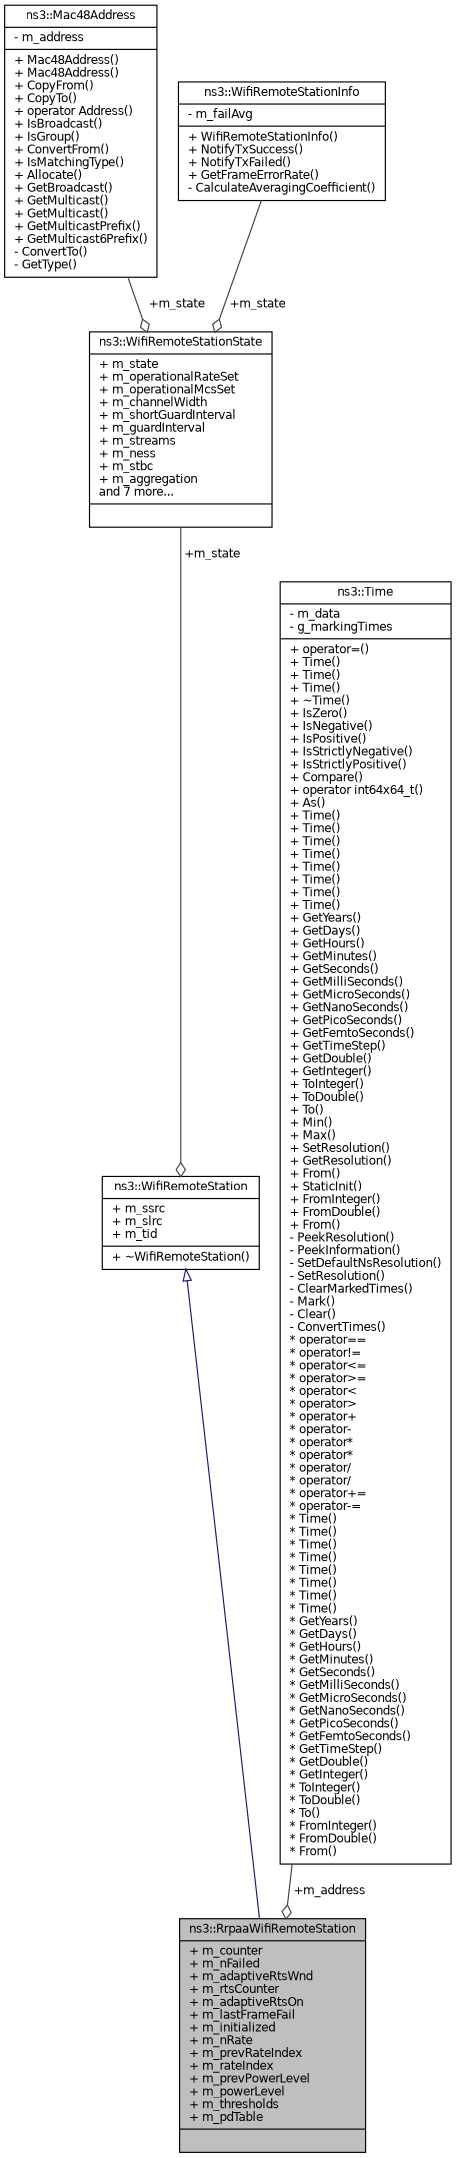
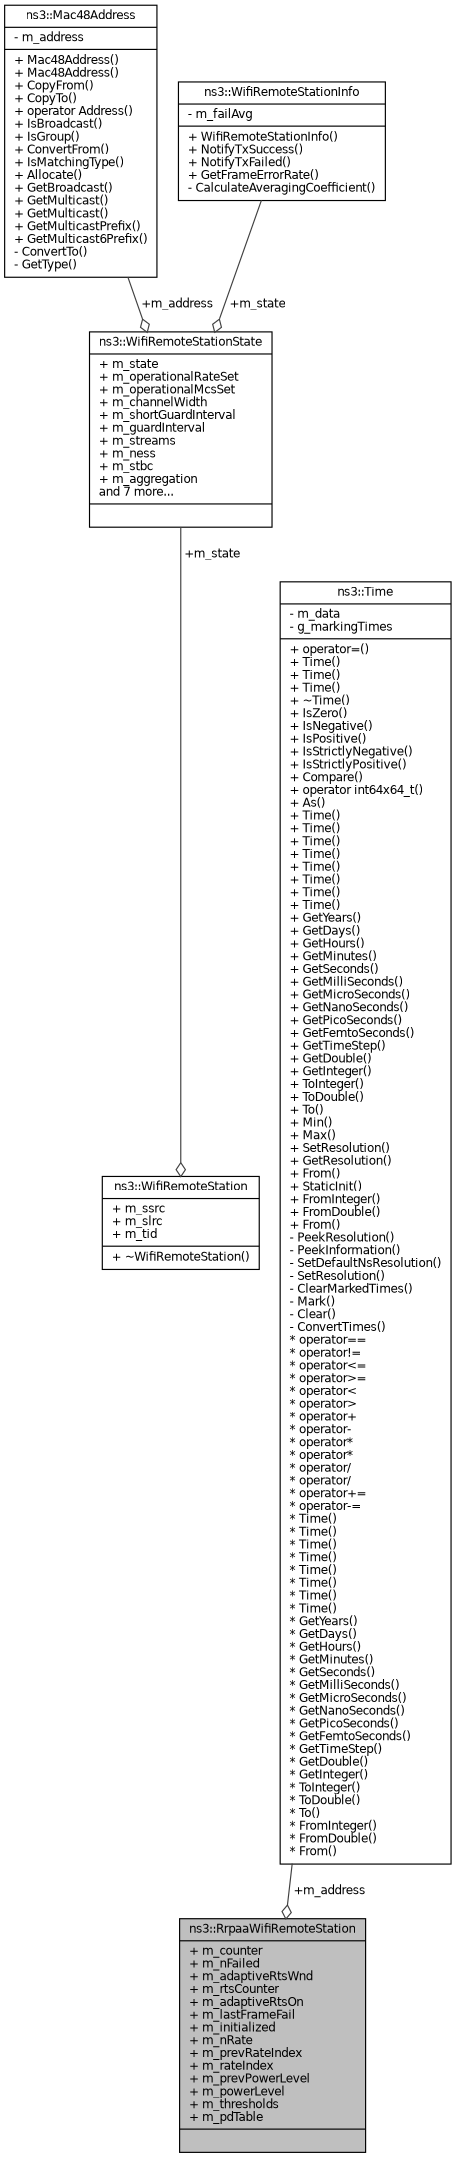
edge "ns3::Mac48Address" -> "ns3::WifiRemoteStationState": label " +m_state" -> " +m_address"
edge "ns3::RrpaaWifiRemoteStation" -> "ns3::WifiRemoteStation": removed
